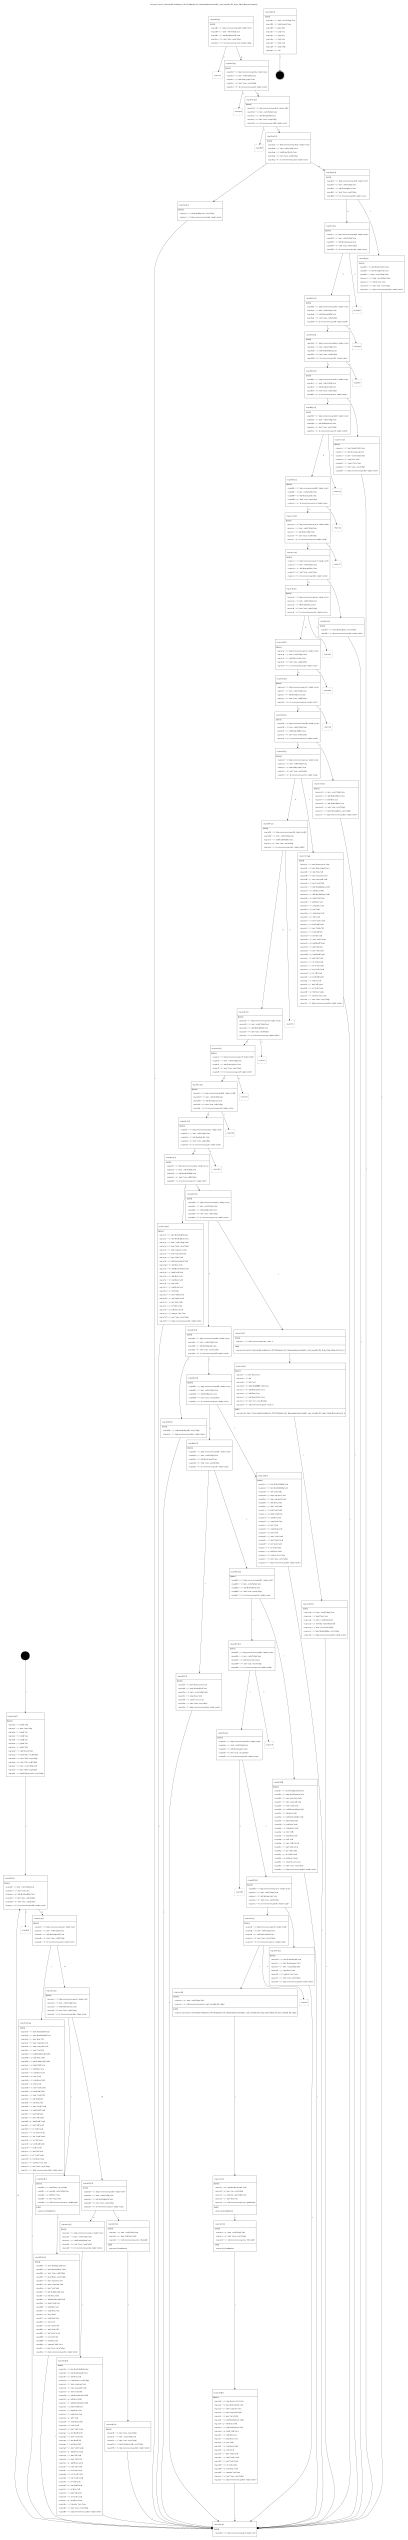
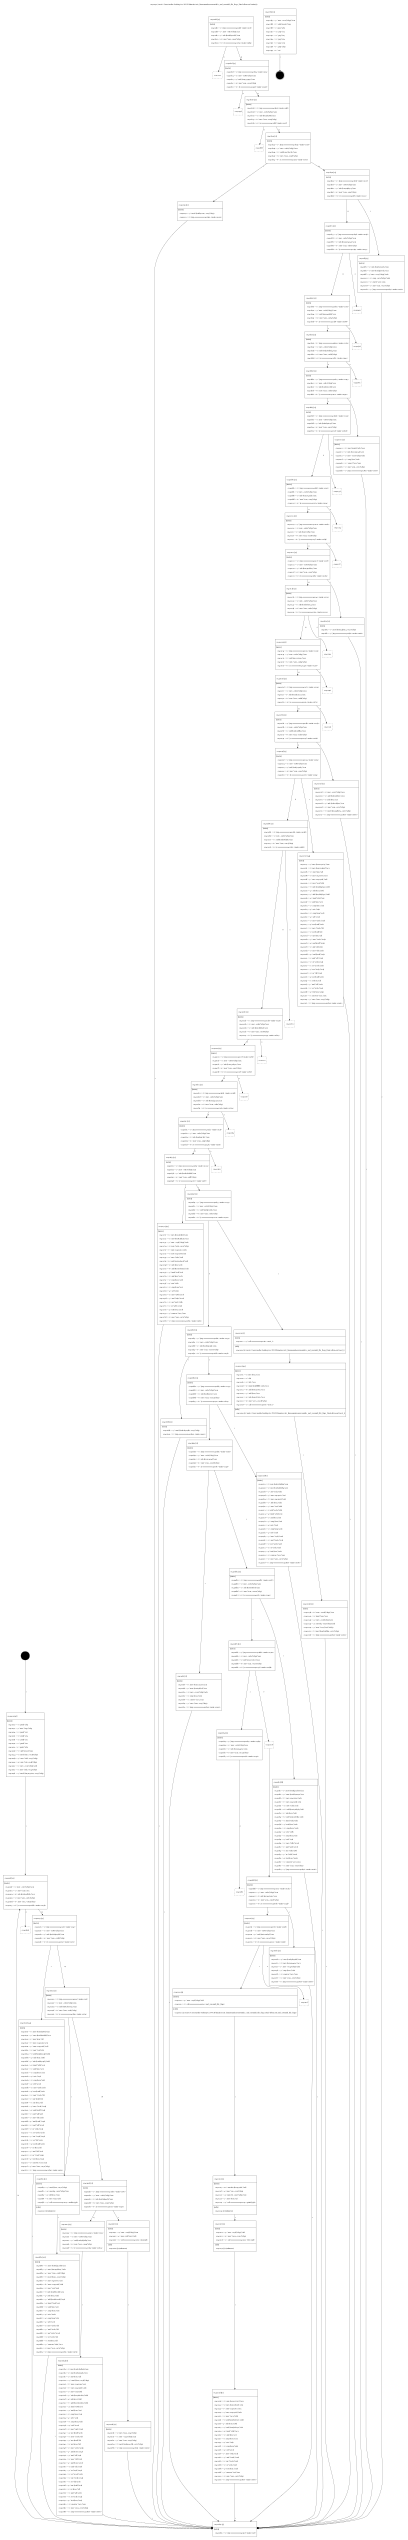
edge "0x401de4 [25]" -> "0x401dfd [25]": now "0x4027c8" -> "0x401dfd [25]"
